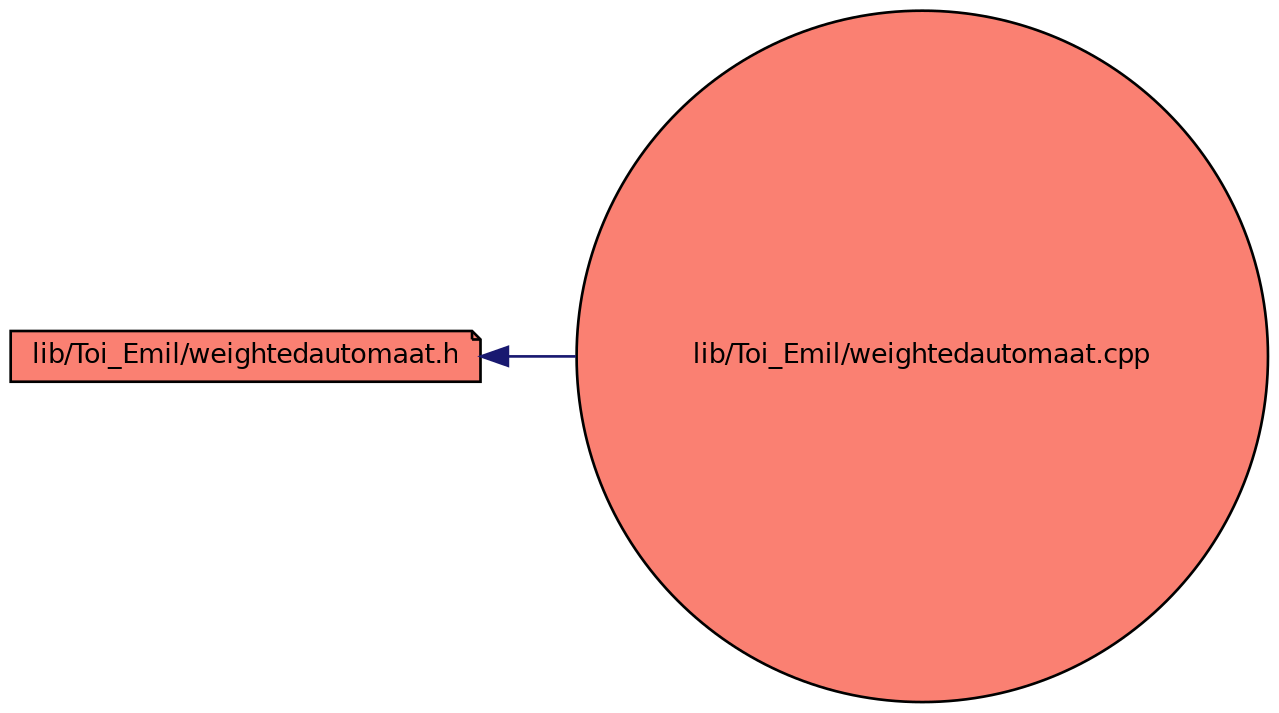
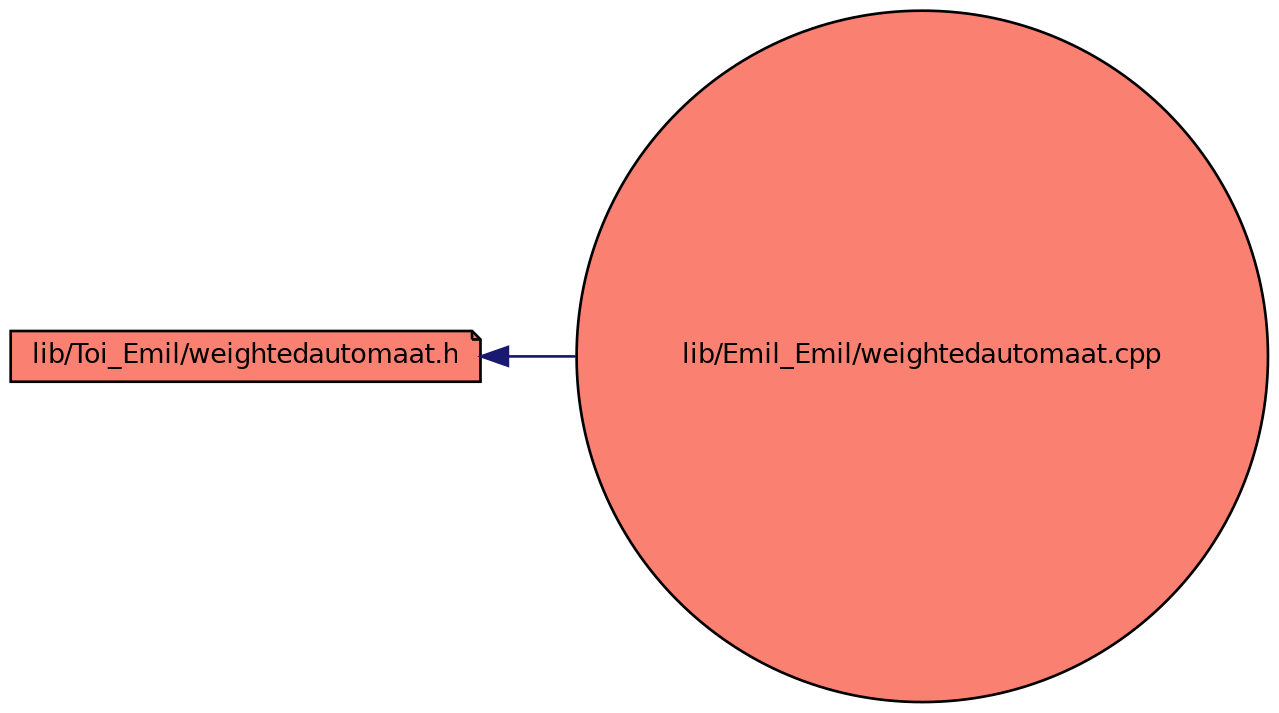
node "lib/Toi_Emil/weightedautomaat.cpp": label "lib/Toi_Emil/weightedautomaat.cpp" -> "lib/Emil_Emil/weightedautomaat.cpp"
